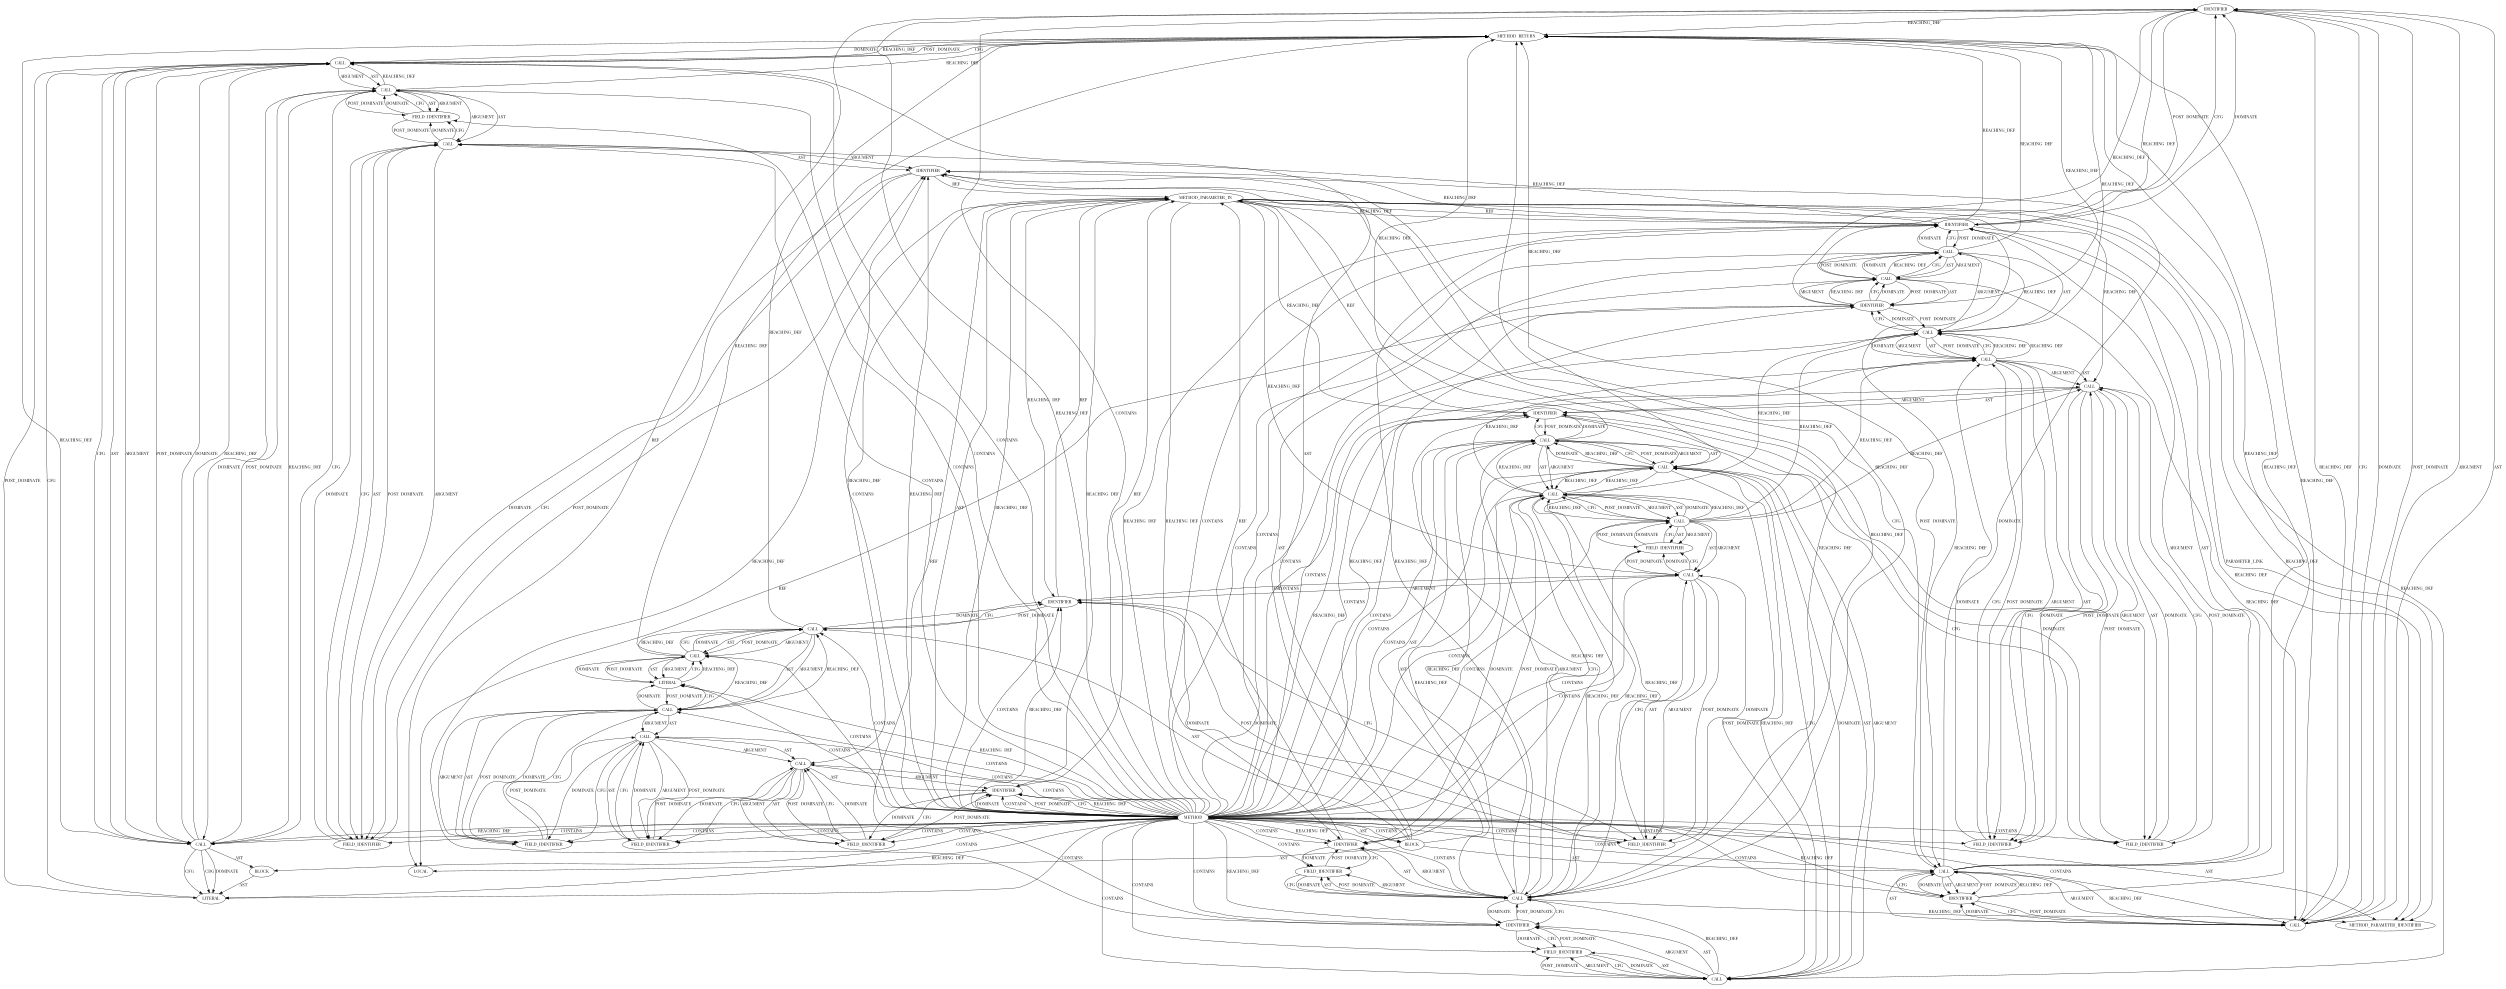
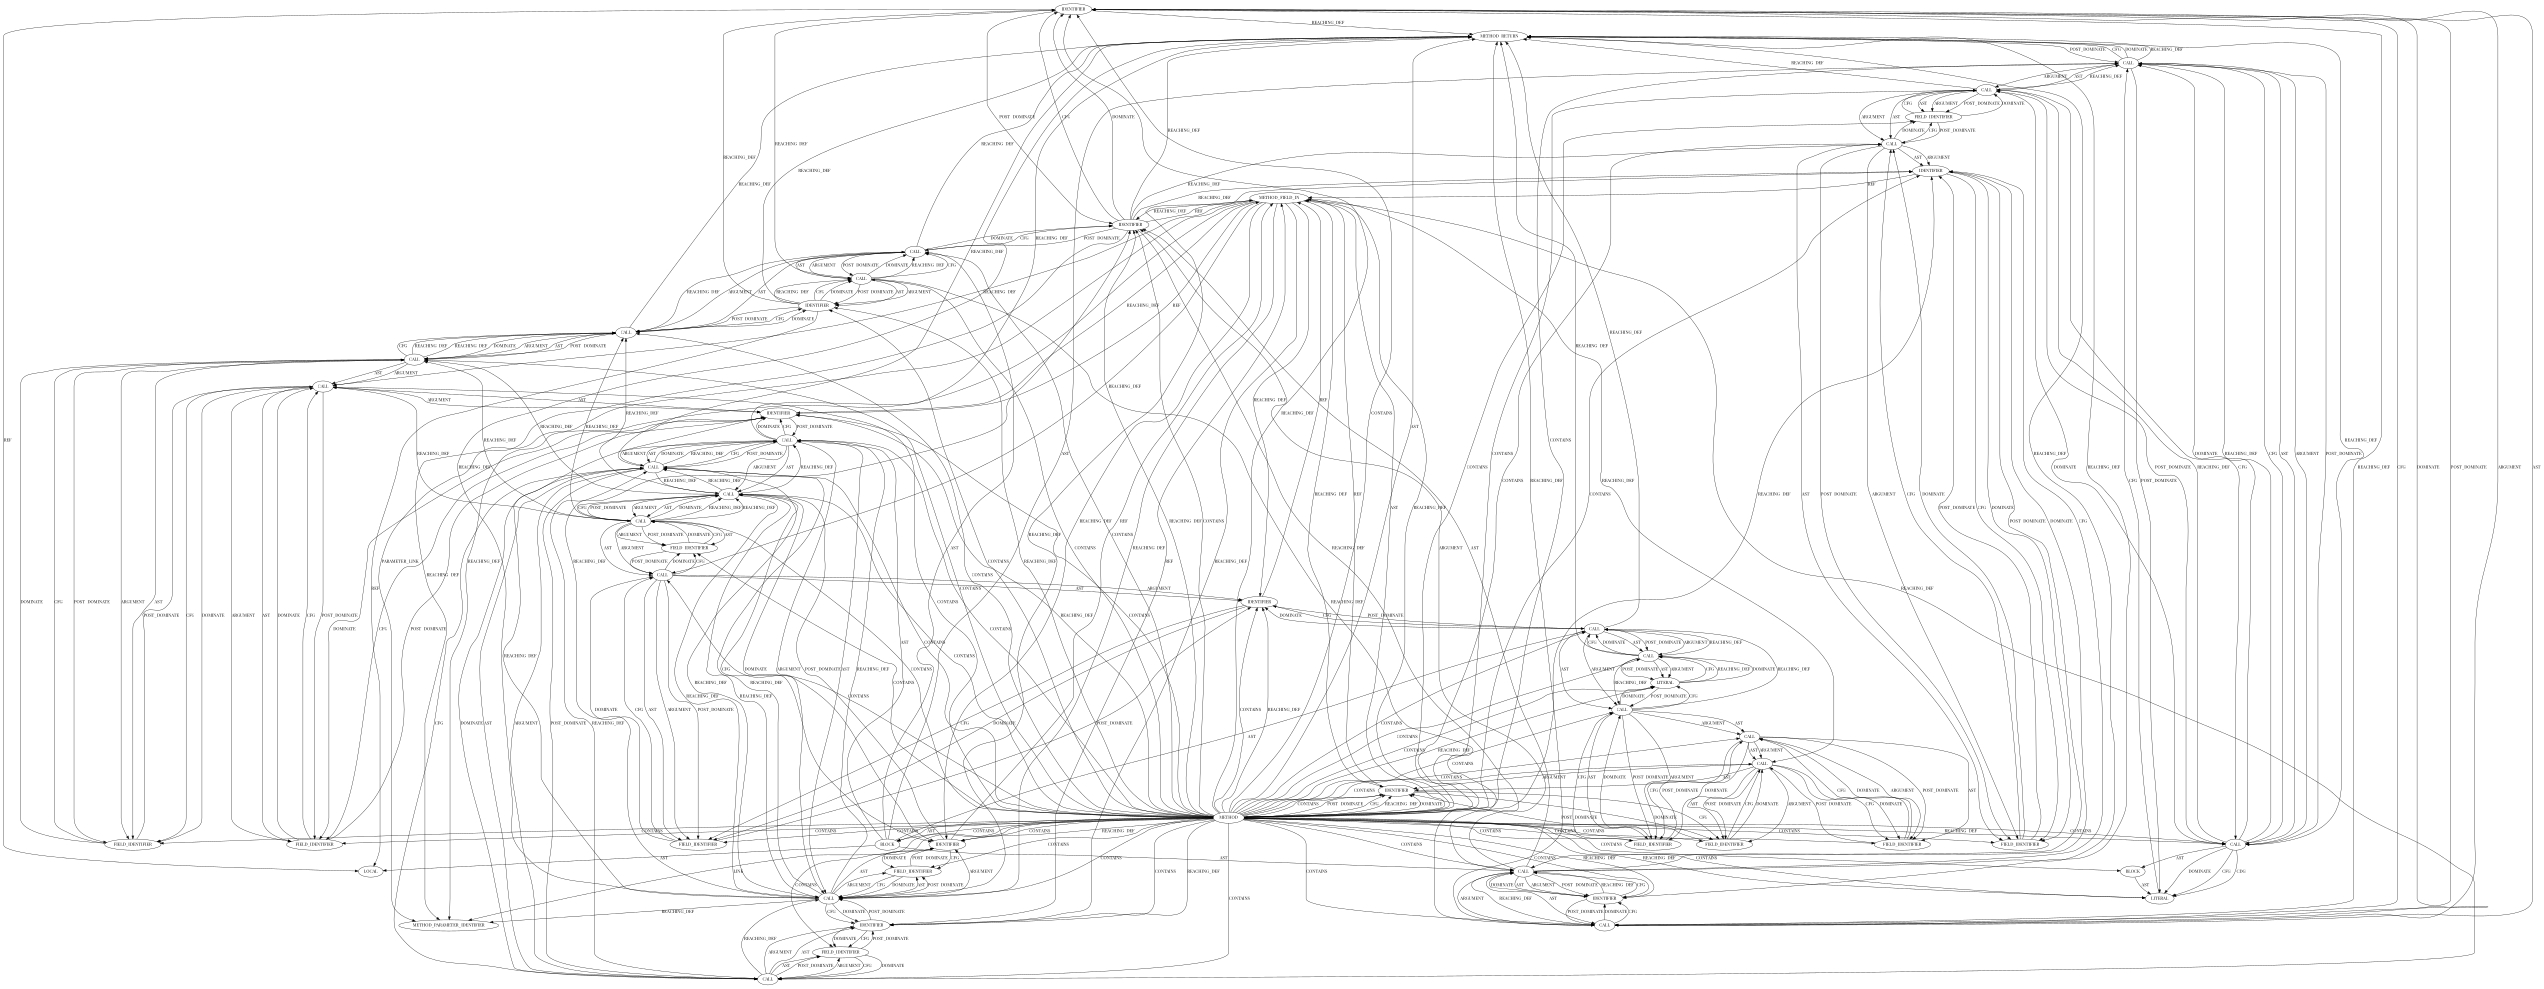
node "METHOD_PARAMETER_IN": label "METHOD_PARAMETER_IN" -> "METHOD_FIELD_IN"
edge "METHOD" -> "METHOD_RETURN": added, label "AST"
edge "METHOD" -> "METHOD_PARAMETER_IDENTIFIER": label "AST" -> "LINK"
